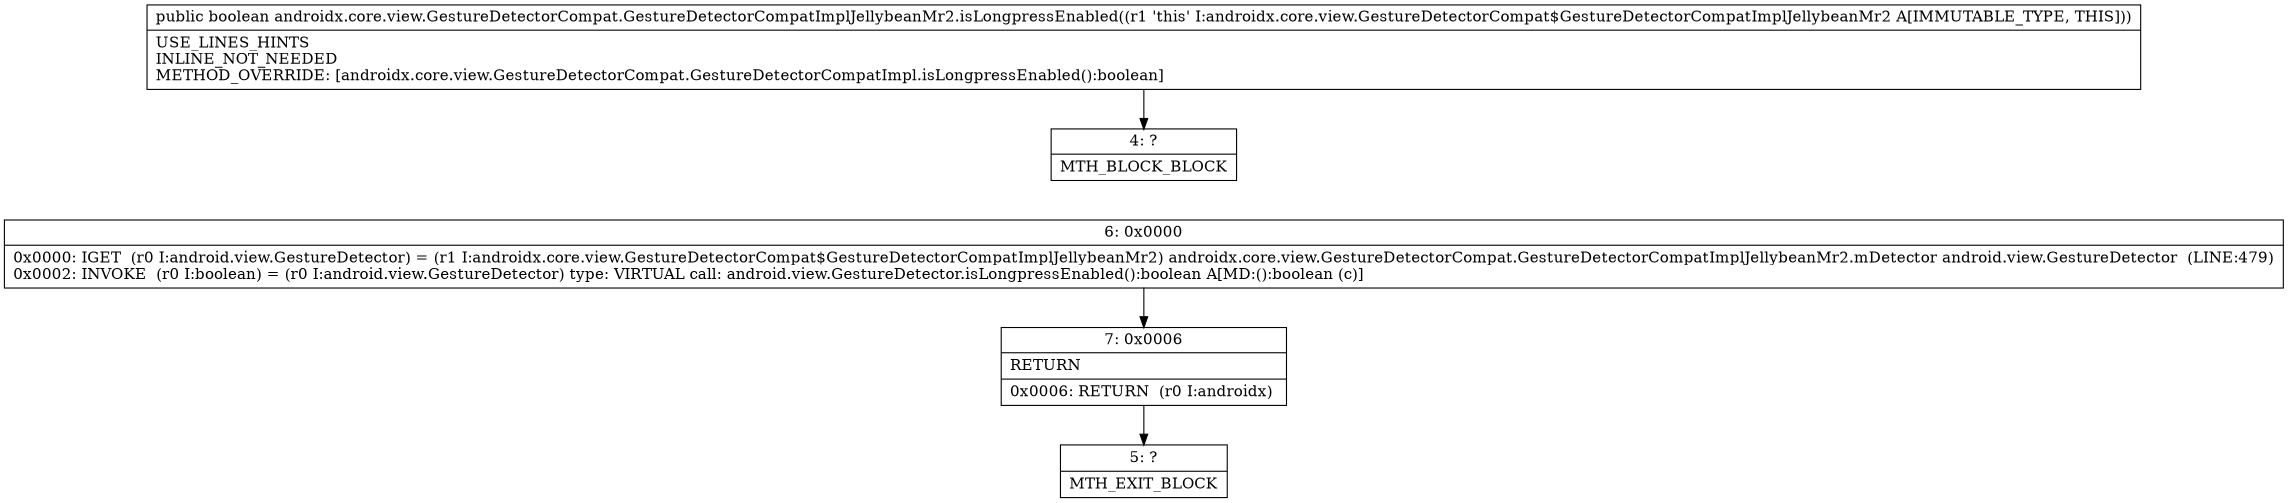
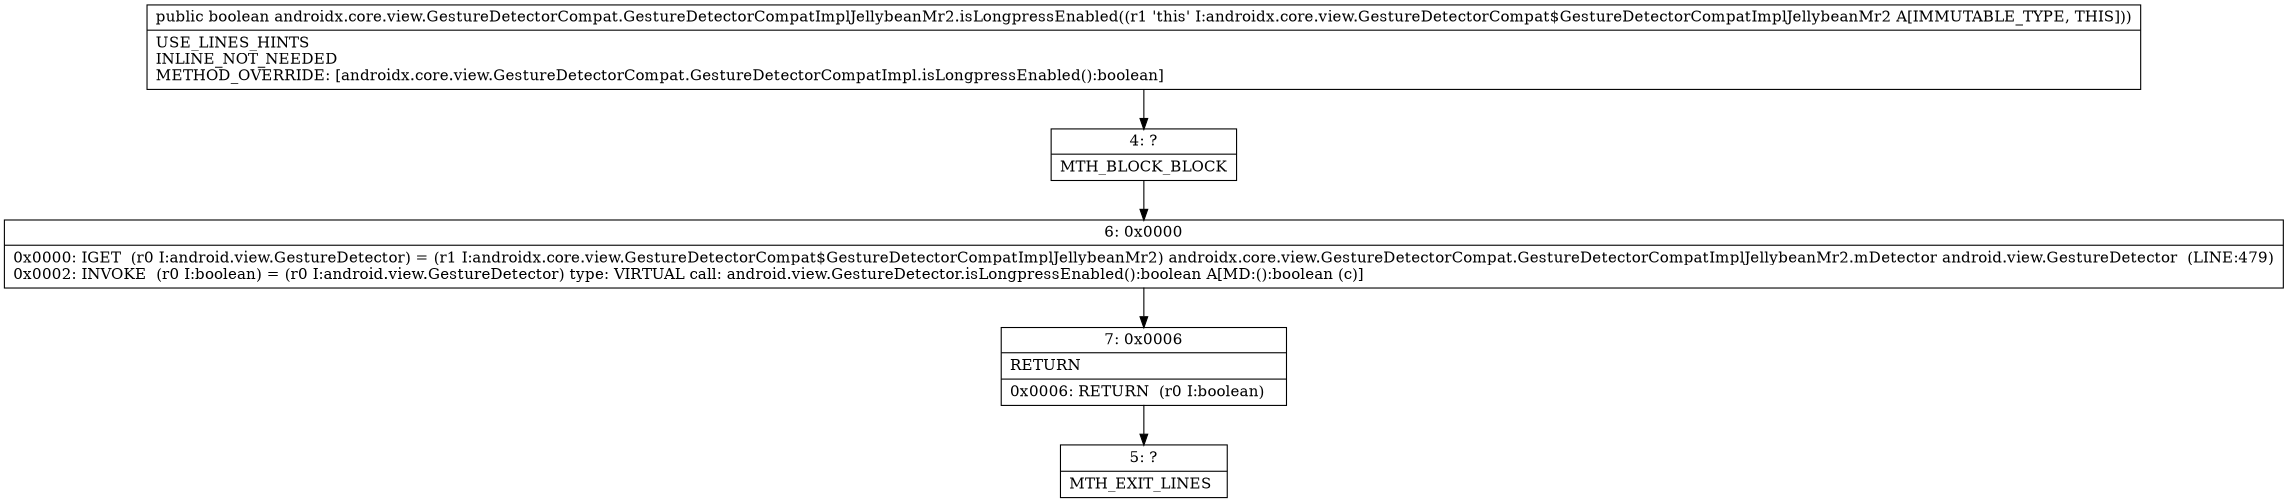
edge "4: ?" -> "6: 0x0000": added
node "7: 0x0006": text "0x0006: RETURN  (r0 I:androidx)" -> "0x0006: RETURN  (r0 I:boolean)"
node "5: ?": text "MTH_EXIT_BLOCK" -> "MTH_EXIT_LINES"
